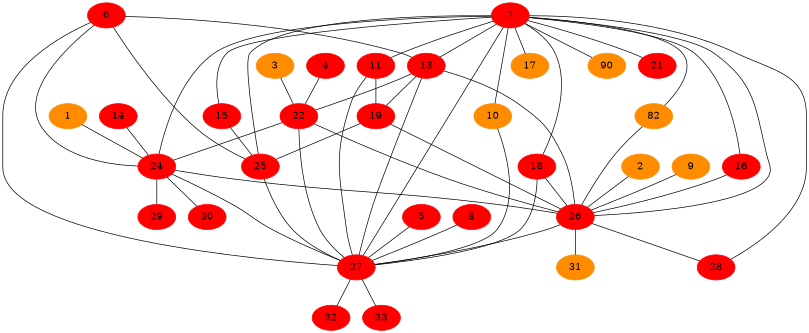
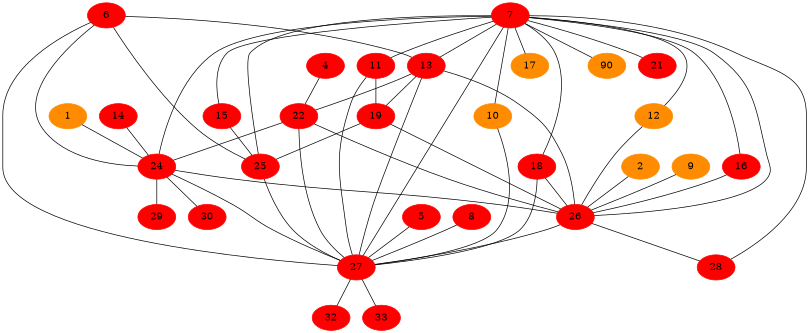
node "3": removed
node "82": label "82" -> "12"
node "31": removed
